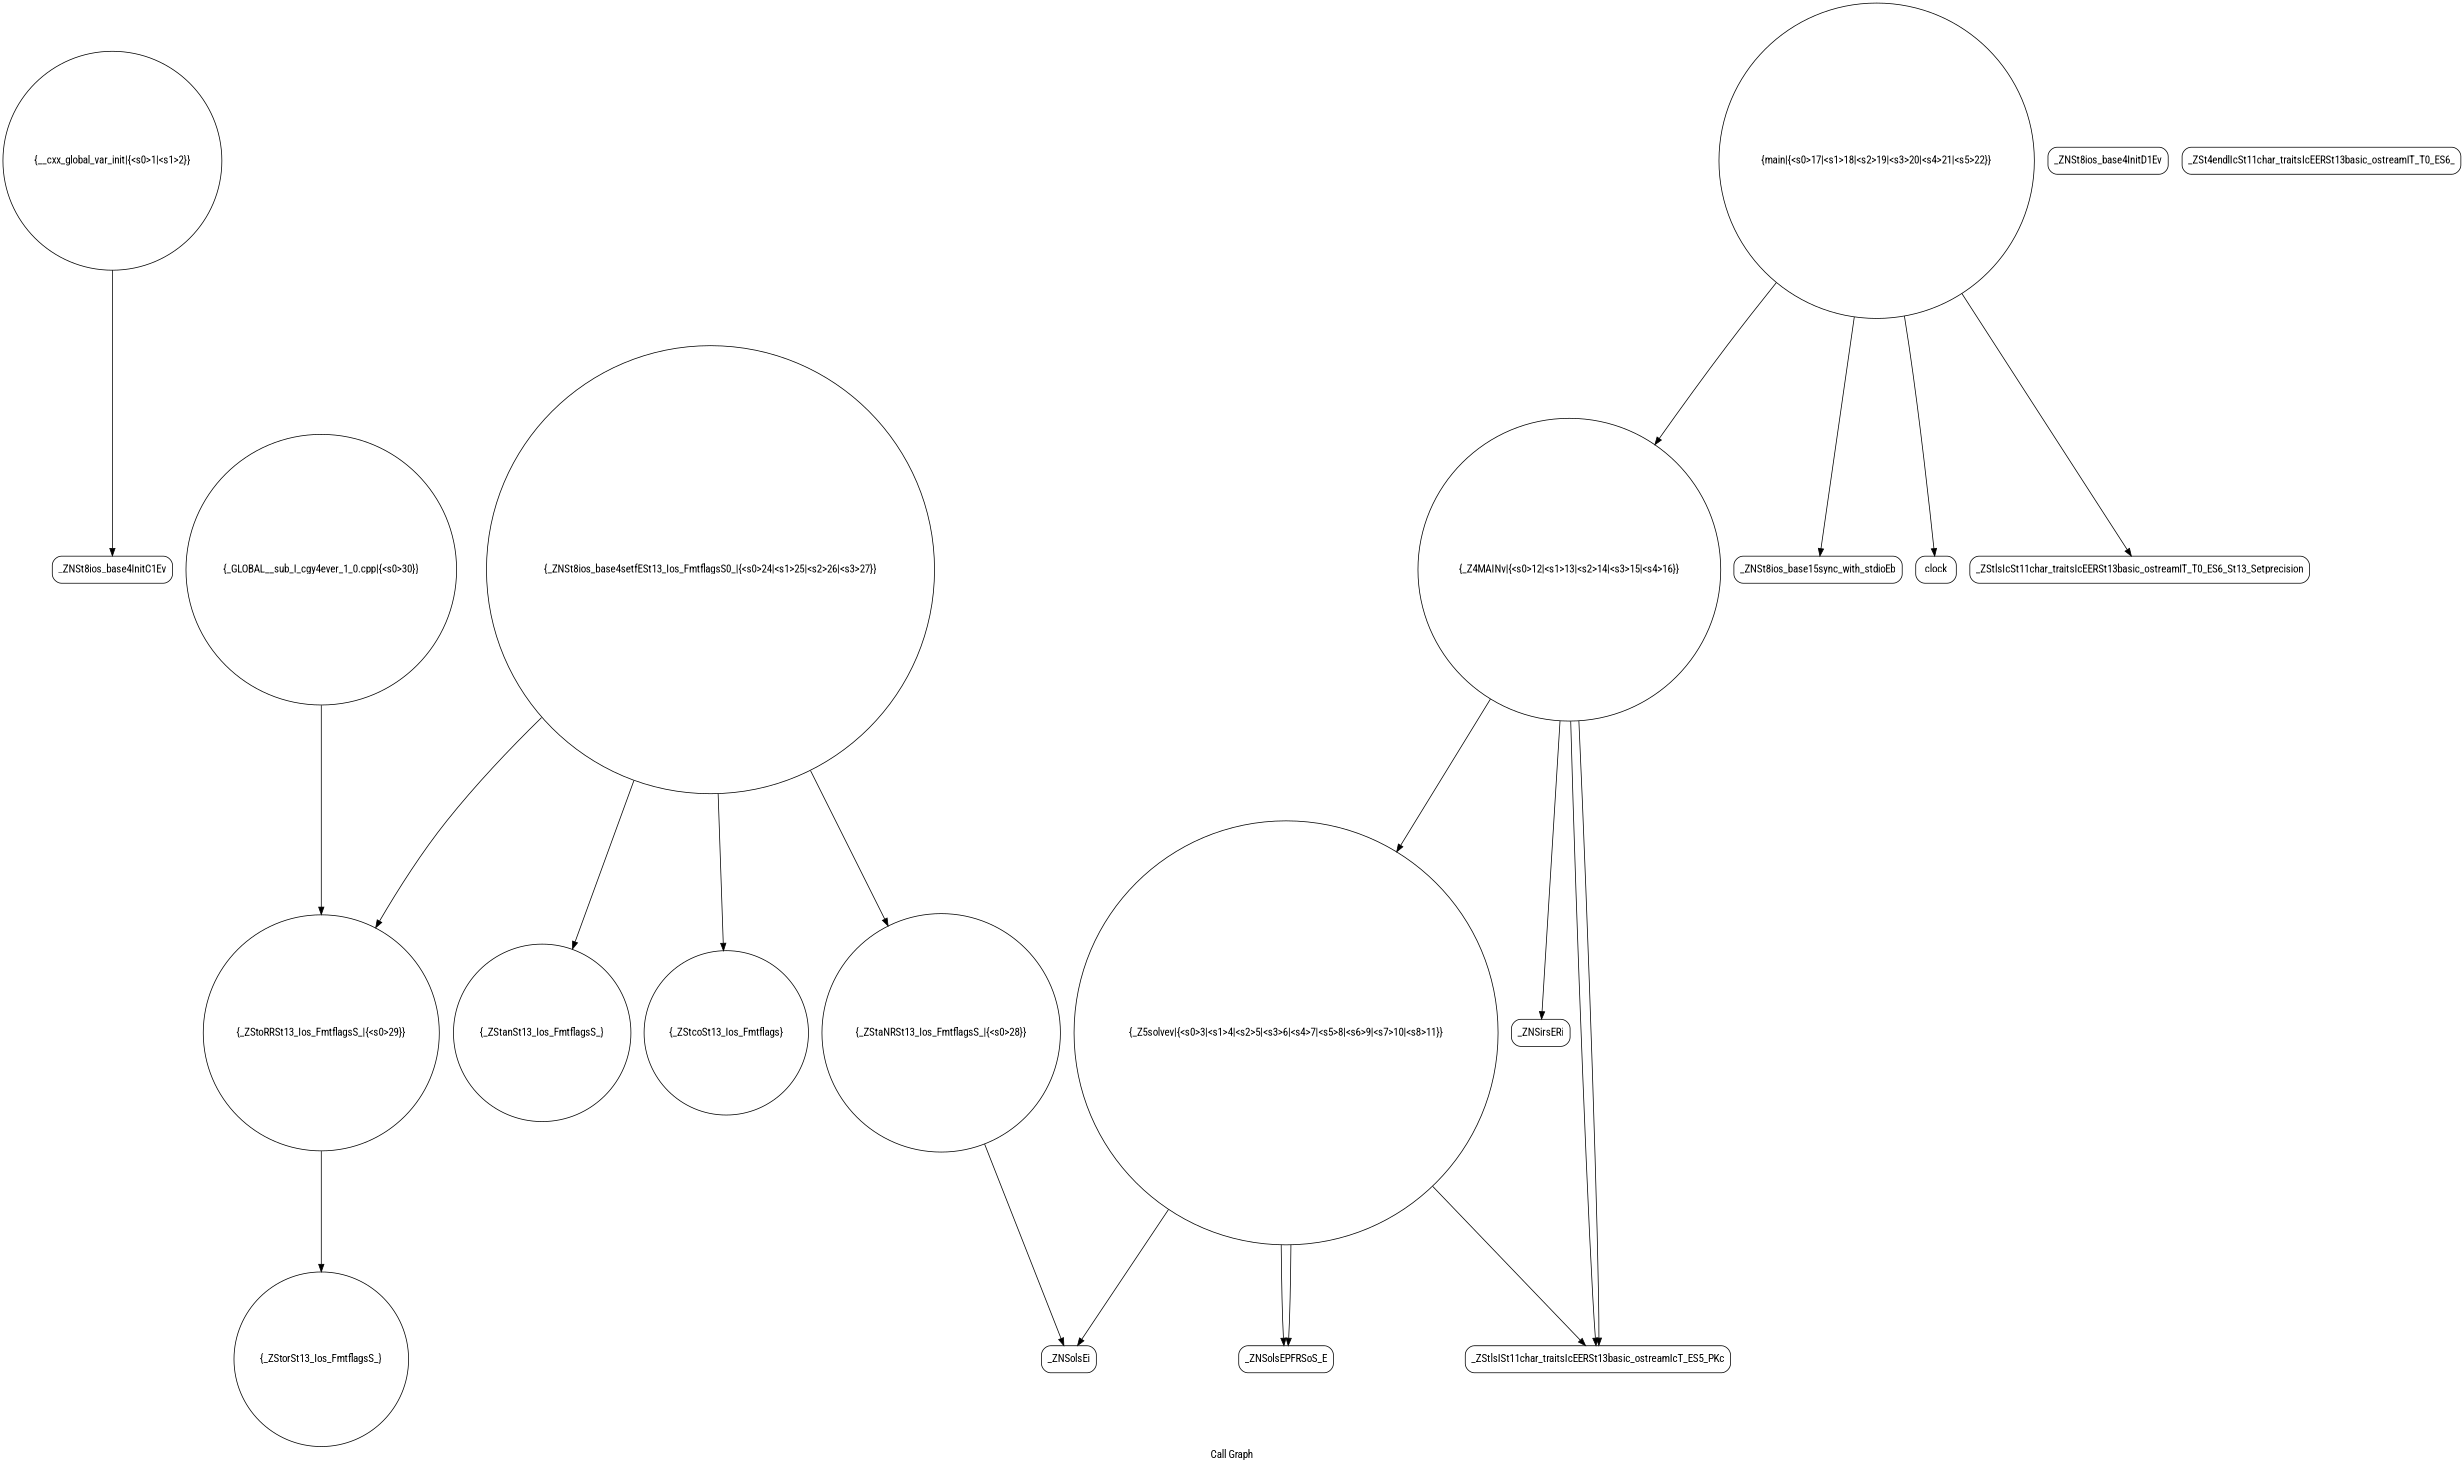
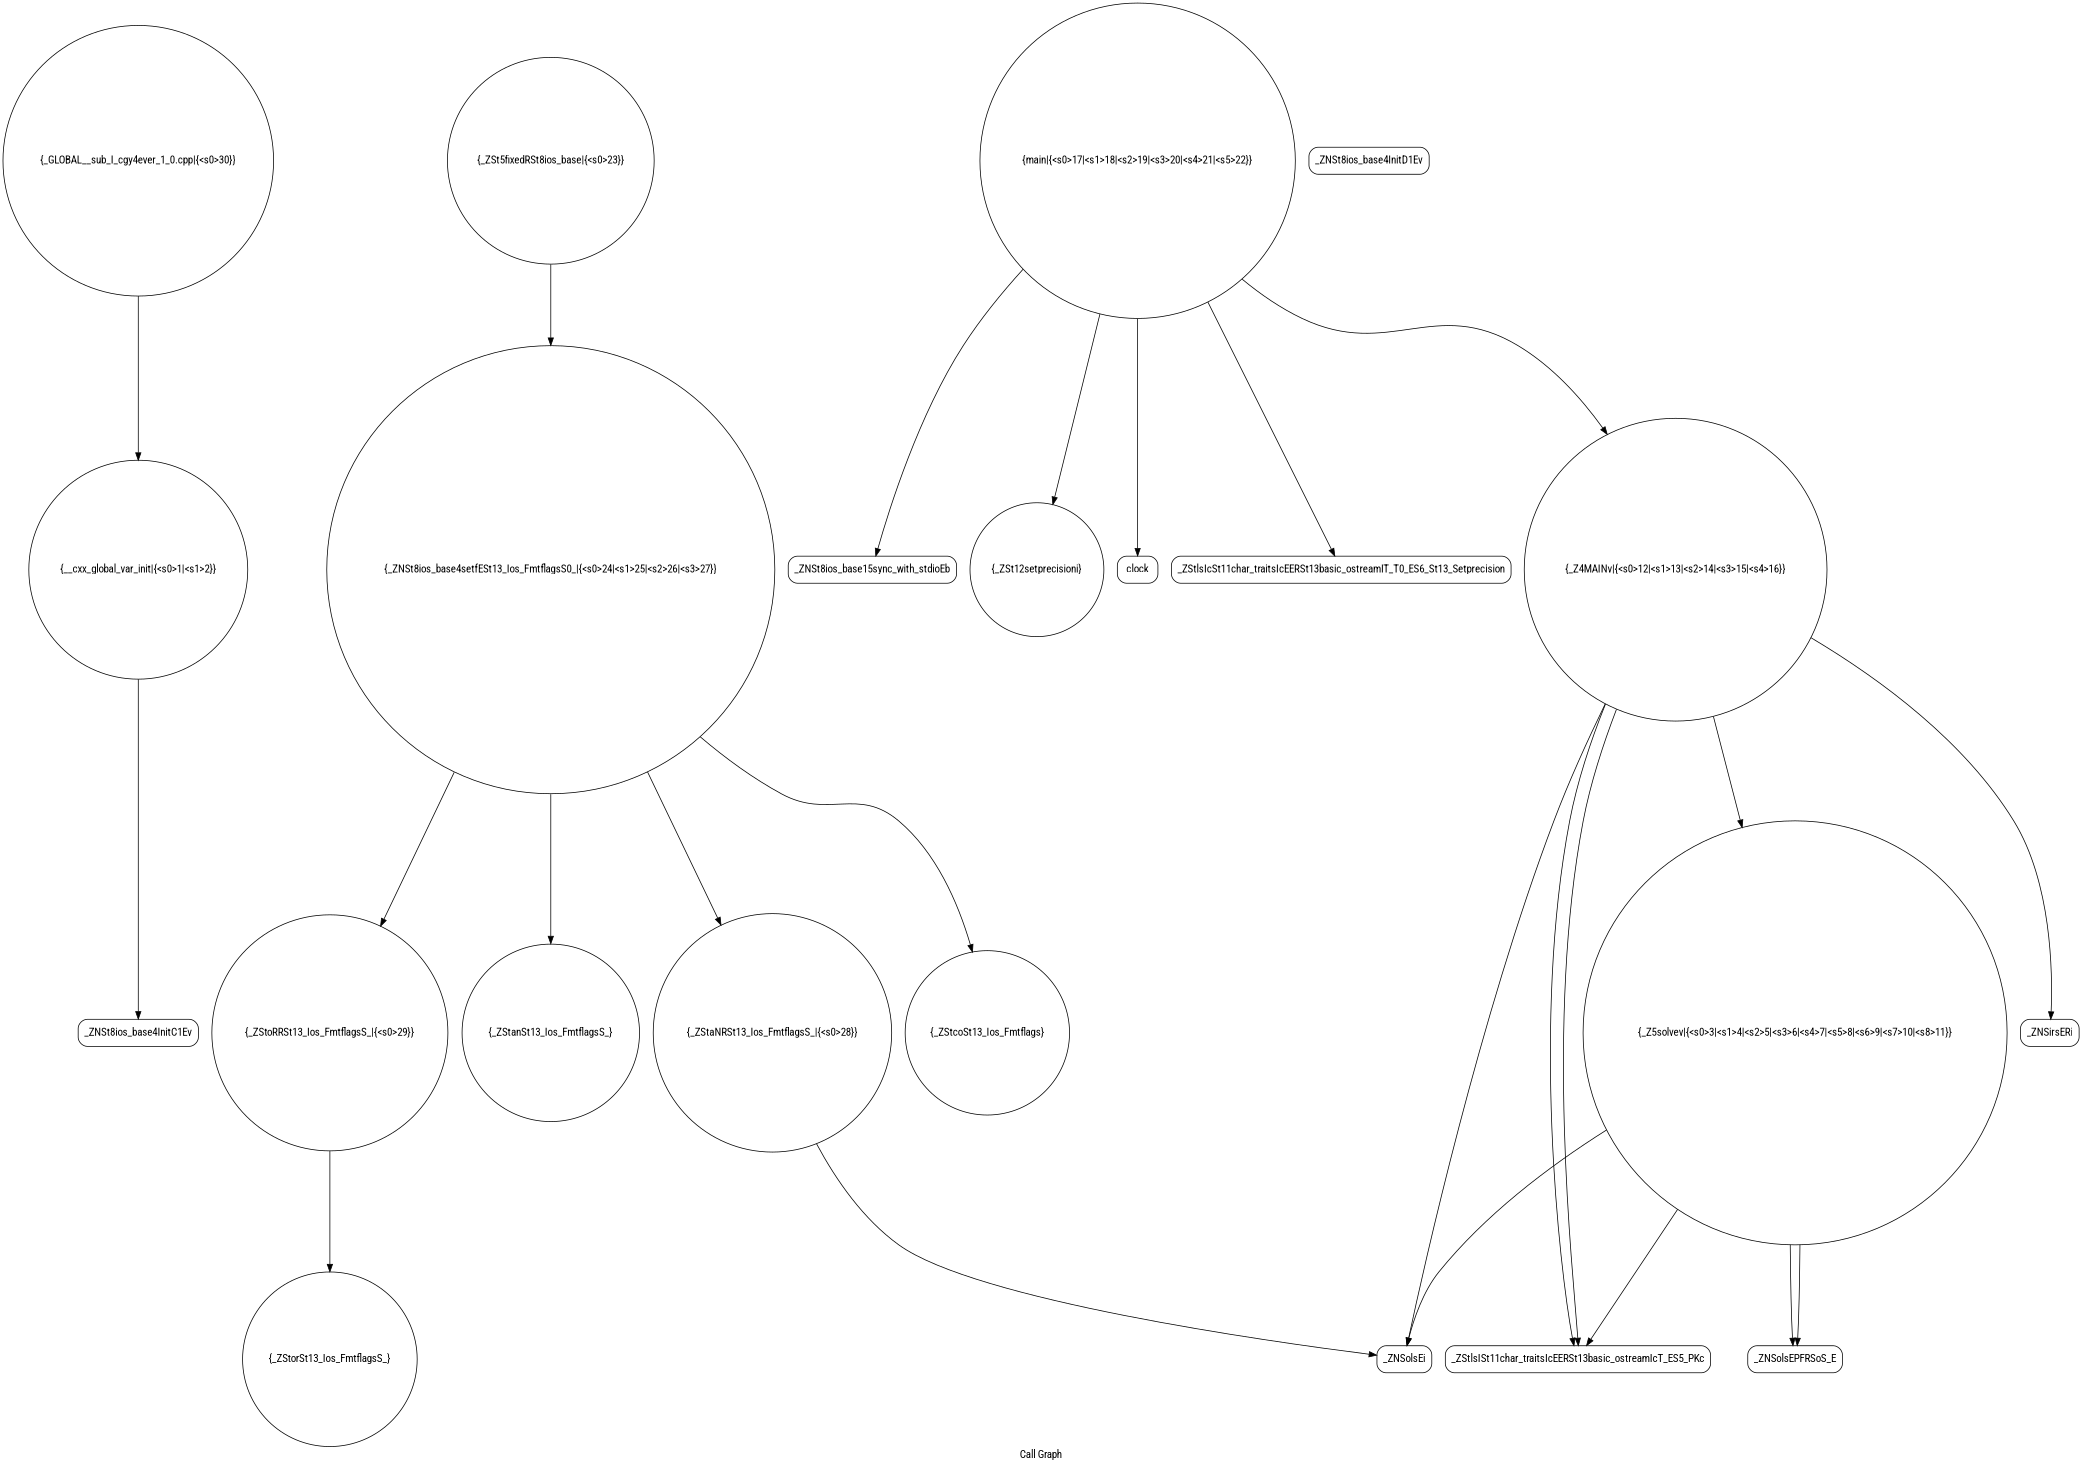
node "{_ZSt5fixedRSt8ios_base|{<s0>23}}": added
node "_ZSt4endlIcSt11char_traitsIcEERSt13basic_ostreamIT_T0_ES6_": removed
node "{_ZSt12setprecisioni}": added
edge "{_GLOBAL__sub_I_cgy4ever_1_0.cpp|{<s0>30}}" -> "{_ZStoRRSt13_Ios_FmtflagsS_|{<s0>29}}": now "{_GLOBAL__sub_I_cgy4ever_1_0.cpp|{<s0>30}}" -> "{__cxx_global_var_init|{<s0>1|<s1>2}}"
edge "{_Z4MAINv|{<s0>12|<s1>13|<s2>14|<s3>15|<s4>16}}" -> "_ZNSolsEi": added
